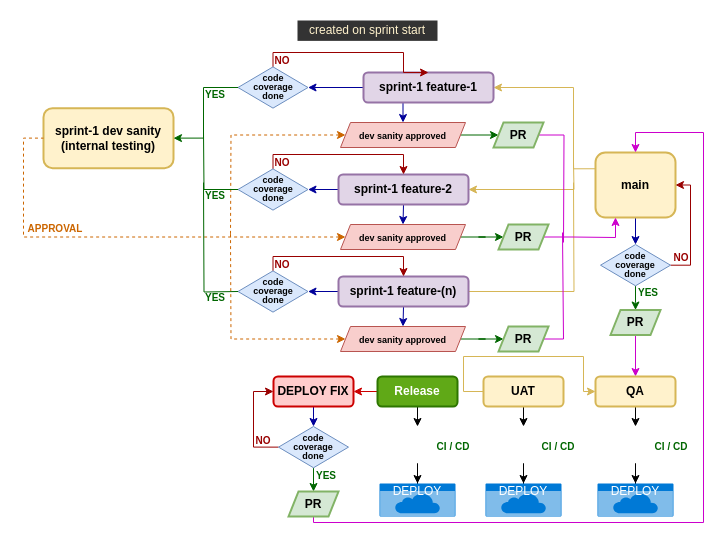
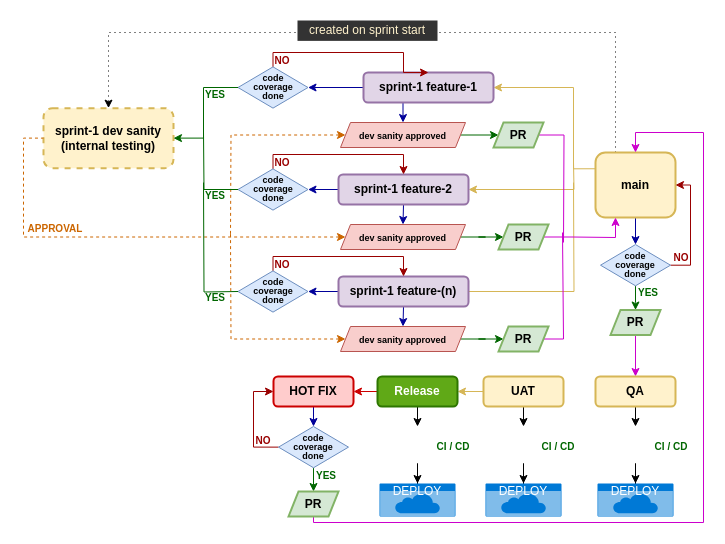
edge "main" -> "sprint-1 dev sanity (internal testing)": added
node "sprint-1 dev sanity (internal testing)": style solid -> dashed
edge "UAT" -> "QA": now "UAT" -> "Release"
node "DEPLOY FIX": label "DEPLOY FIX" -> "HOT FIX"
